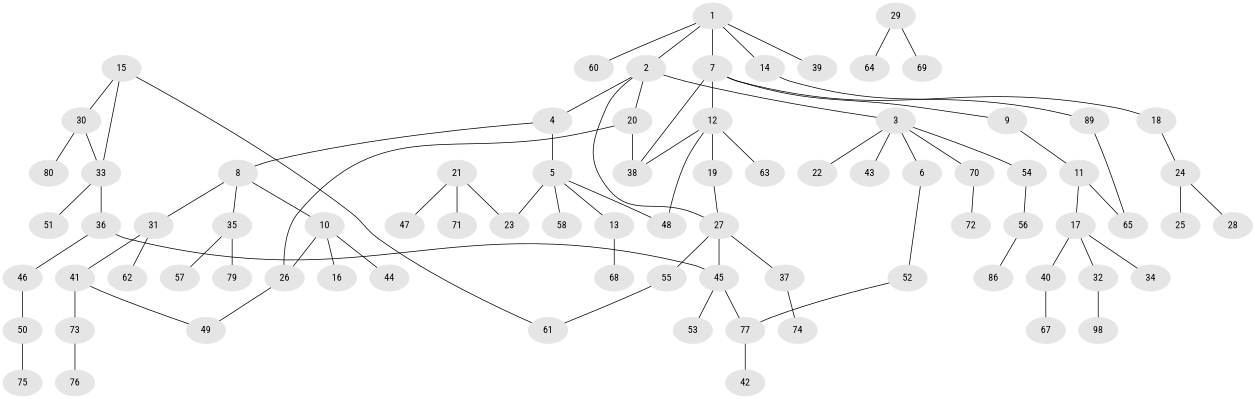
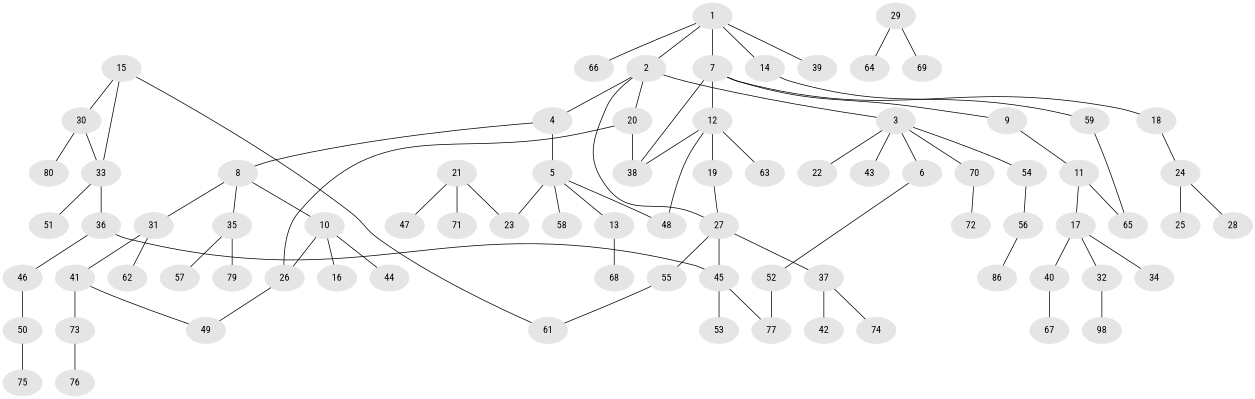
node "60": label "60" -> "66"
node "89": label "89" -> "59"
edge "77" -- "42": now "37" -- "42"
